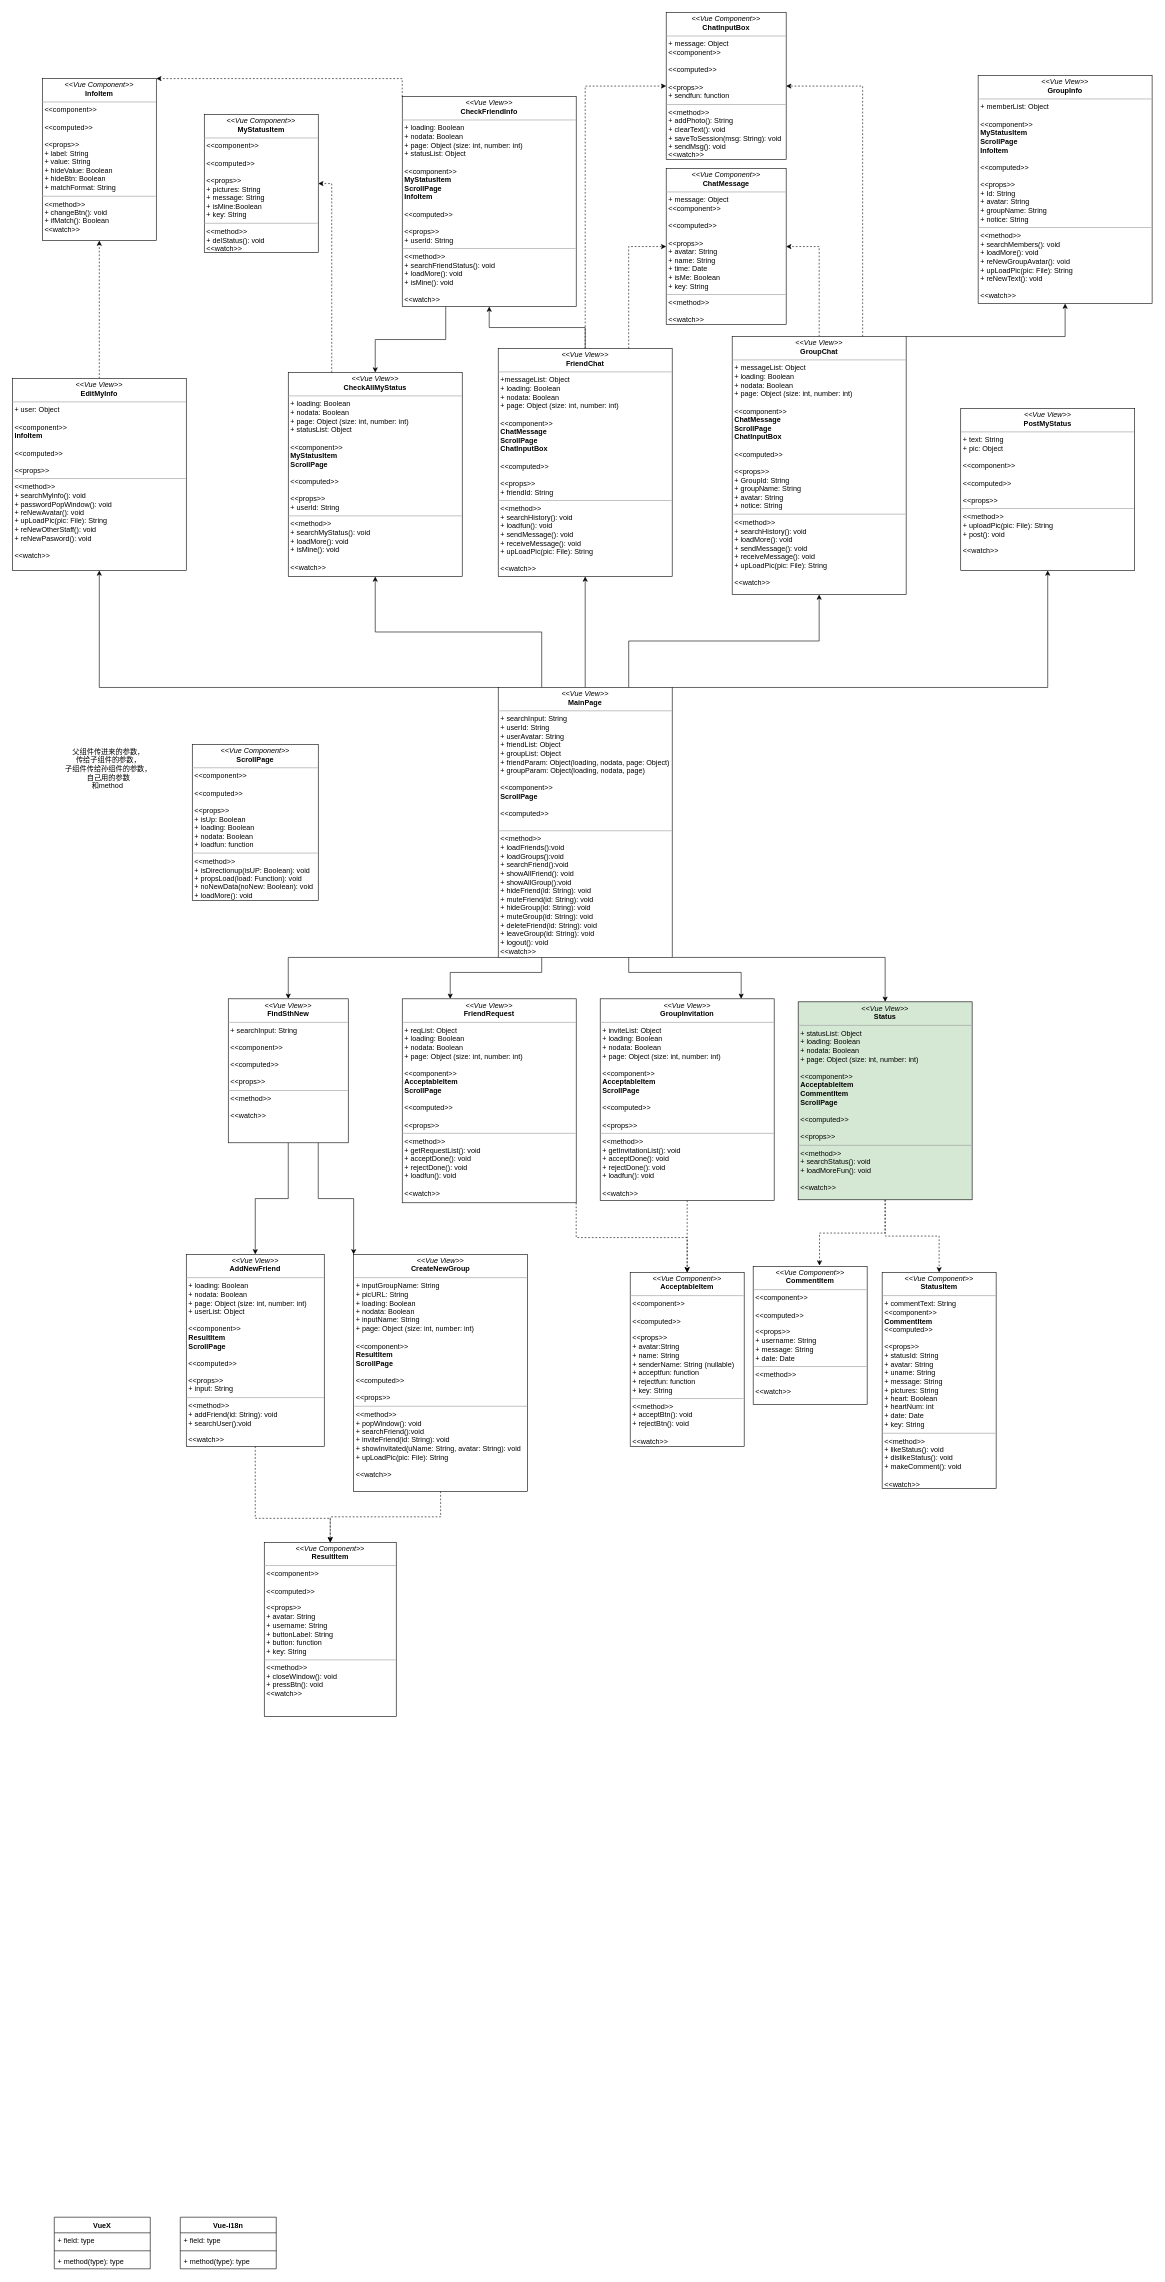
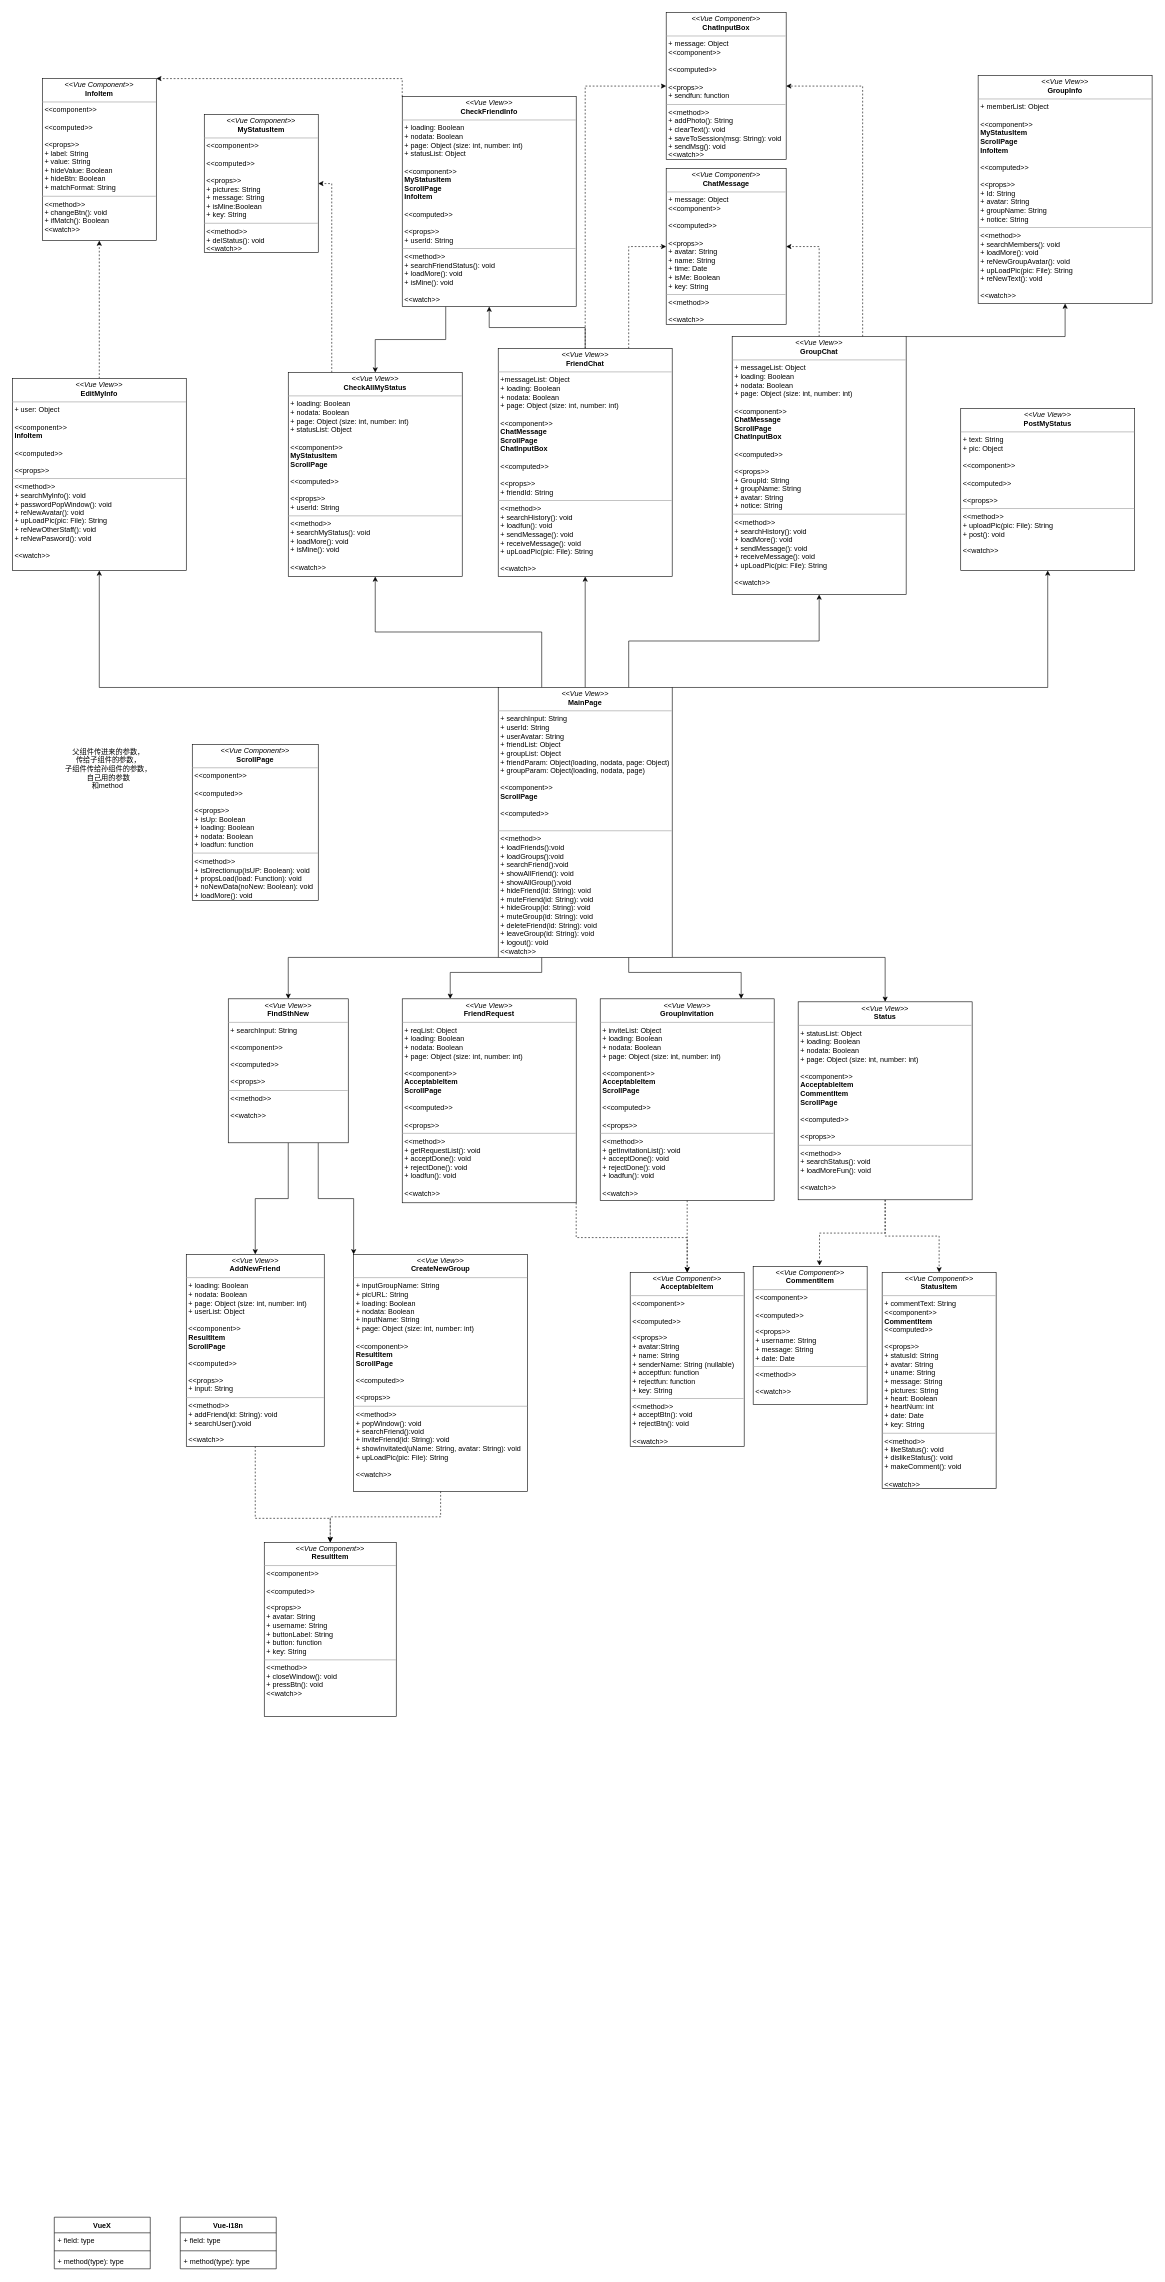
node "<<Vue View>> Status + statusList: Object + loading: Boolean + nodata: Boolean + page: Object (size: int, number: int) <<component>> AcceptableItem CommentItem ScrollPage <<computed>> <<props>> <<method>> + searchStatus(): void + loadMoreFun(): void <<watch>>": fillcolor #d5e8d4 -> #ffffff
